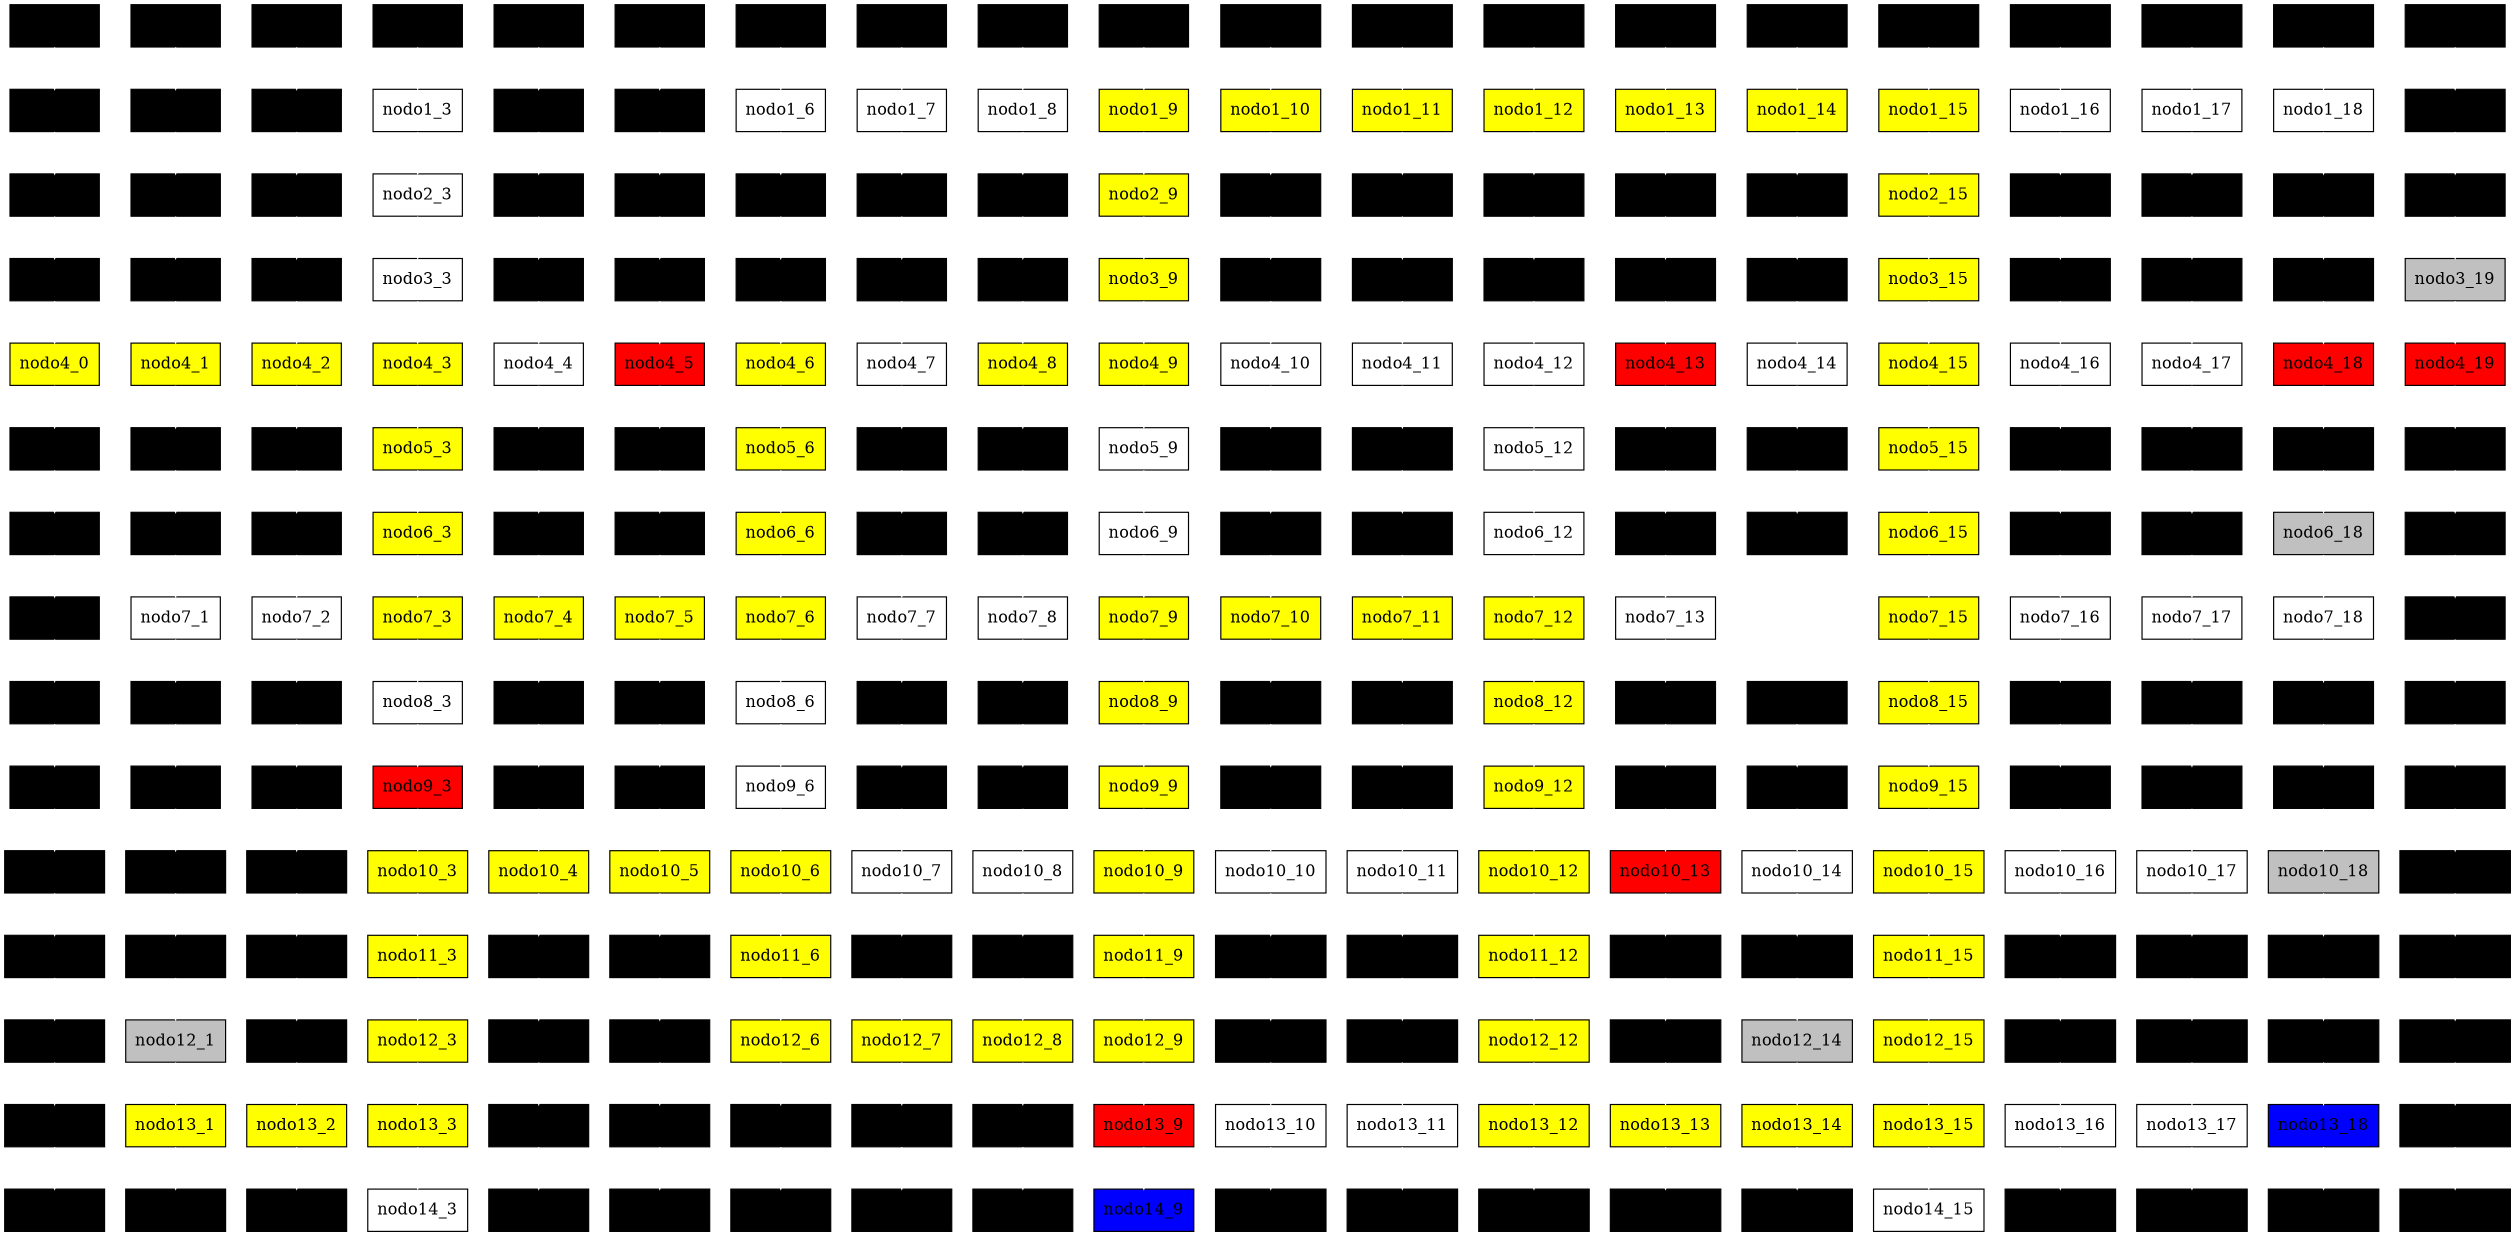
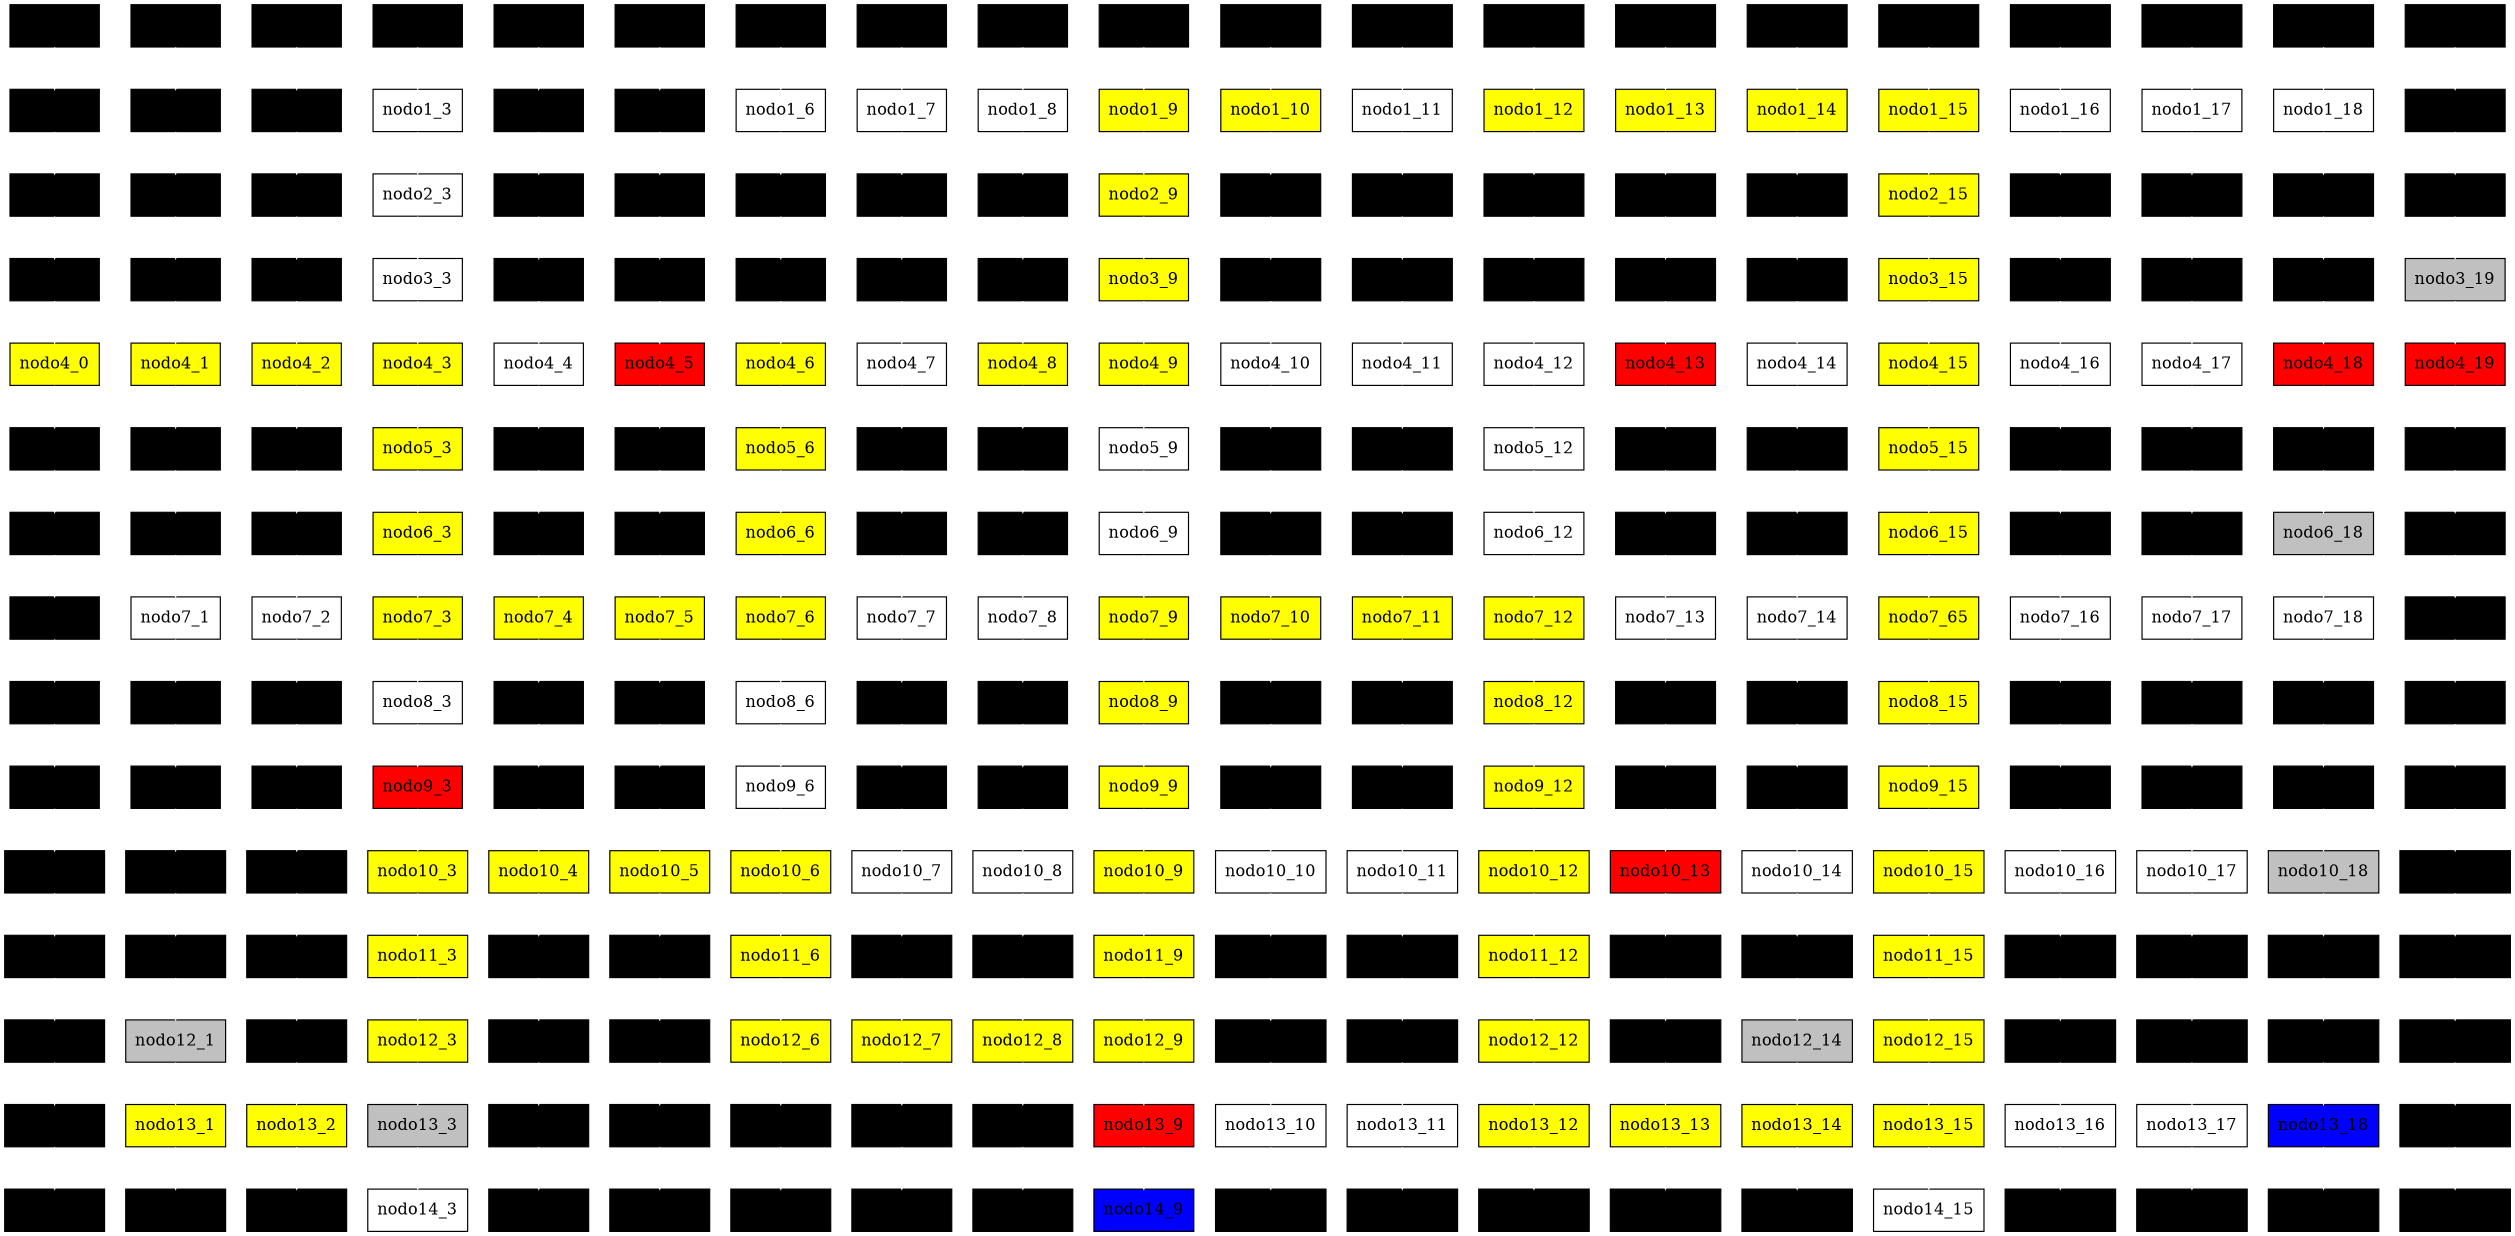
node "nodo1_11": fillcolor yellow -> white
node "nodo7_14": added
node "nodo7_15": label "nodo7_15" -> "nodo7_65"
node "nodo13_3": fillcolor yellow -> gray
